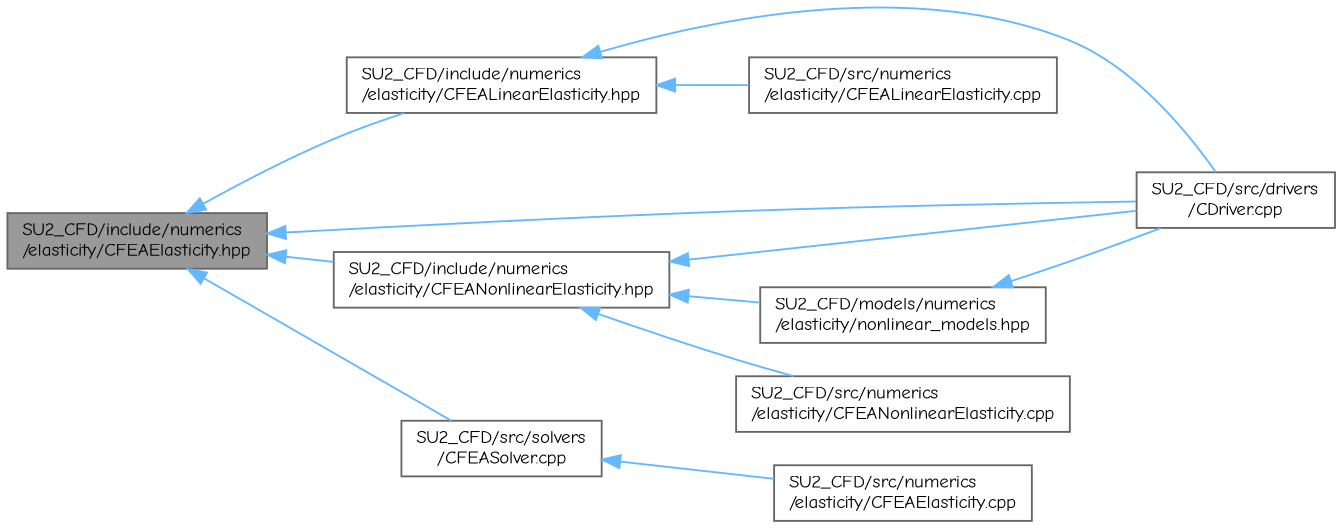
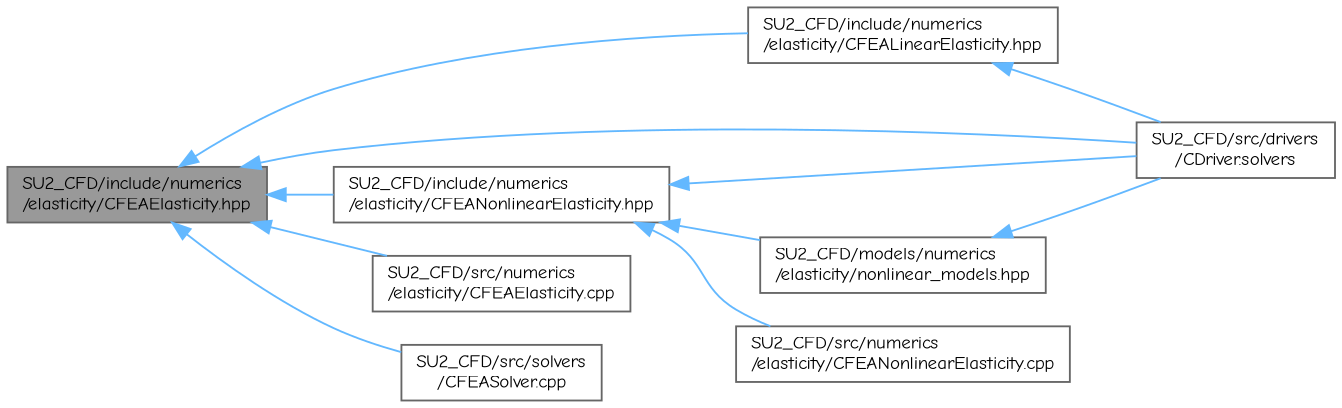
node "SU2_CFD/src/numerics /elasticity/CFEALinearElasticity.cpp": removed
node "SU2_CFD/src/drivers /CDriver.cpp": label "SU2_CFD/src/drivers /CDriver.cpp" -> "SU2_CFD/src/drivers /CDriver.solvers"
edge "SU2_CFD/src/numerics /elasticity/CFEAElasticity.cpp" -> "SU2_CFD/src/solvers /CFEASolver.cpp": now "SU2_CFD/src/numerics /elasticity/CFEAElasticity.cpp" -> "SU2_CFD/include/numerics /elasticity/CFEAElasticity.hpp"
